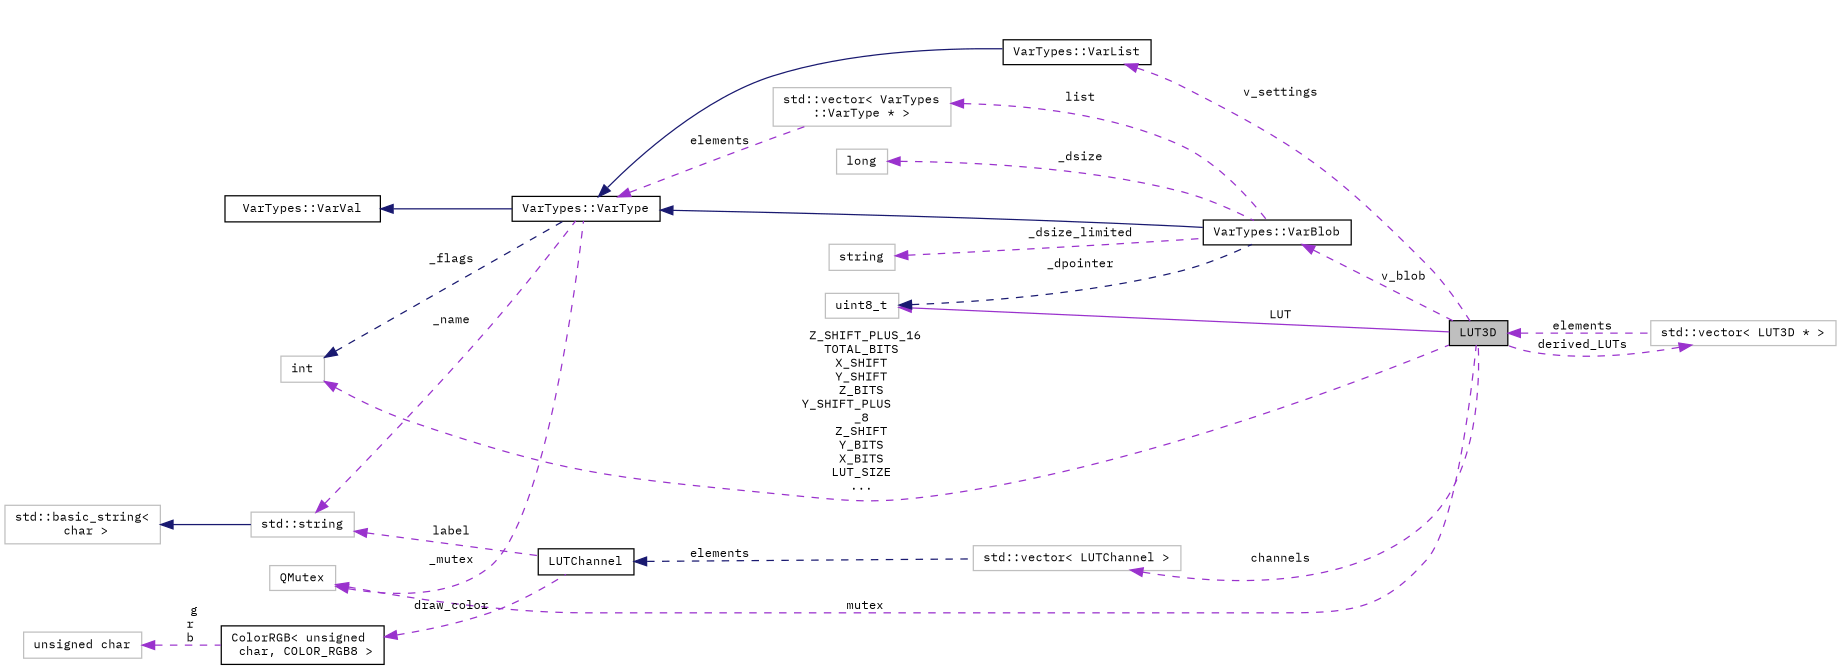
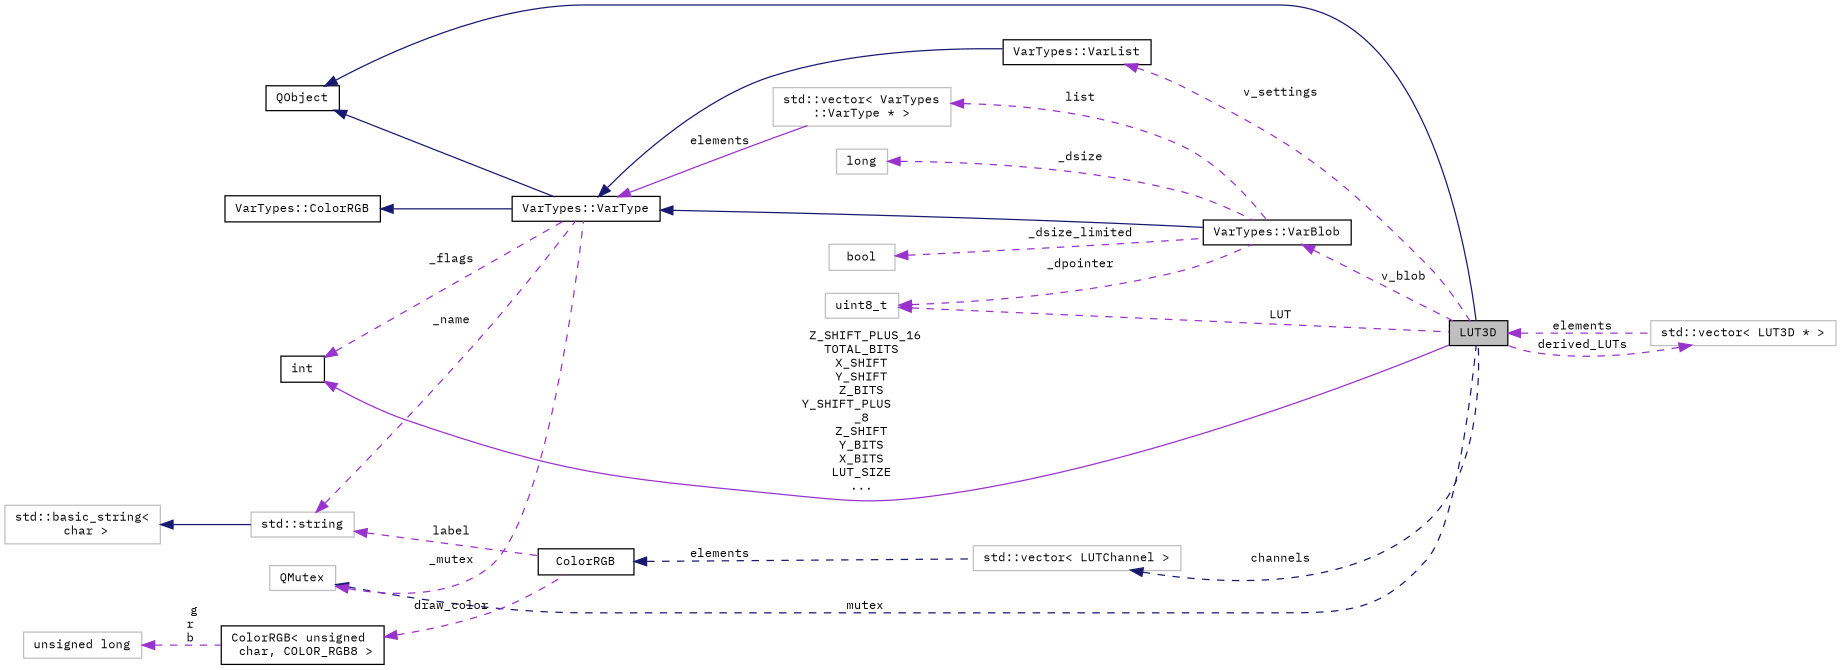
node "QObject": added
edge "std::vector< VarTypes ::VarType * >" -> "VarTypes::VarType": style dashed -> solid
node "VarTypes::VarVal": label "VarTypes::VarVal" -> "VarTypes::ColorRGB"
node "string": label "string" -> "bool"
edge "VarTypes::VarType" -> "int": color midnightblue -> darkorchid3
edge "VarTypes::VarBlob" -> "uint8_t": color midnightblue -> darkorchid3
edge "LUT3D" -> "uint8_t": style solid -> dashed
node "int": color grey75 -> black
edge "LUT3D" -> "int": style dashed -> solid
edge "LUT3D" -> "std::vector< LUTChannel >": color darkorchid3 -> midnightblue
node "LUTChannel": label "LUTChannel" -> "ColorRGB"
edge "LUT3D" -> "QMutex": color darkorchid3 -> midnightblue
node "unsigned char": label "unsigned char" -> "unsigned long"
